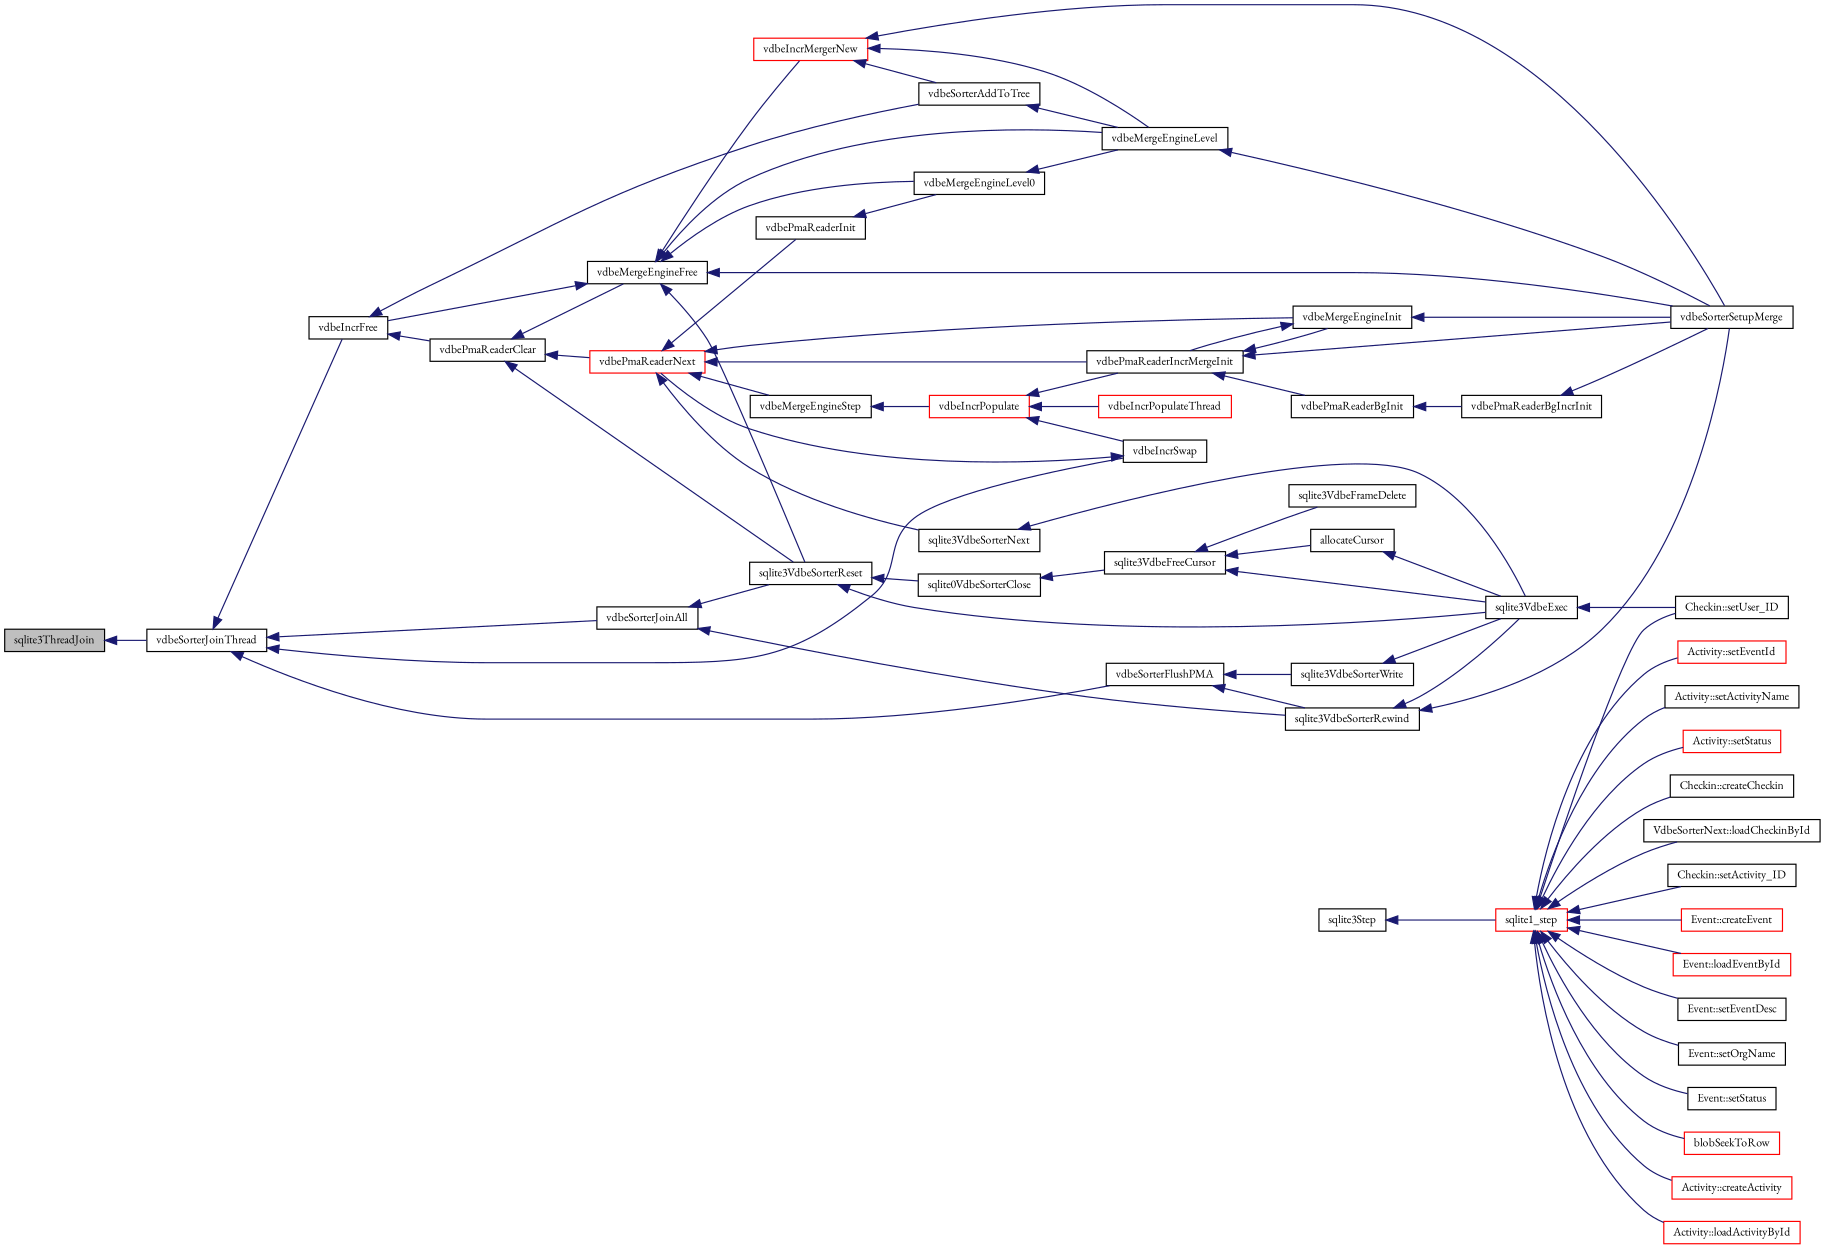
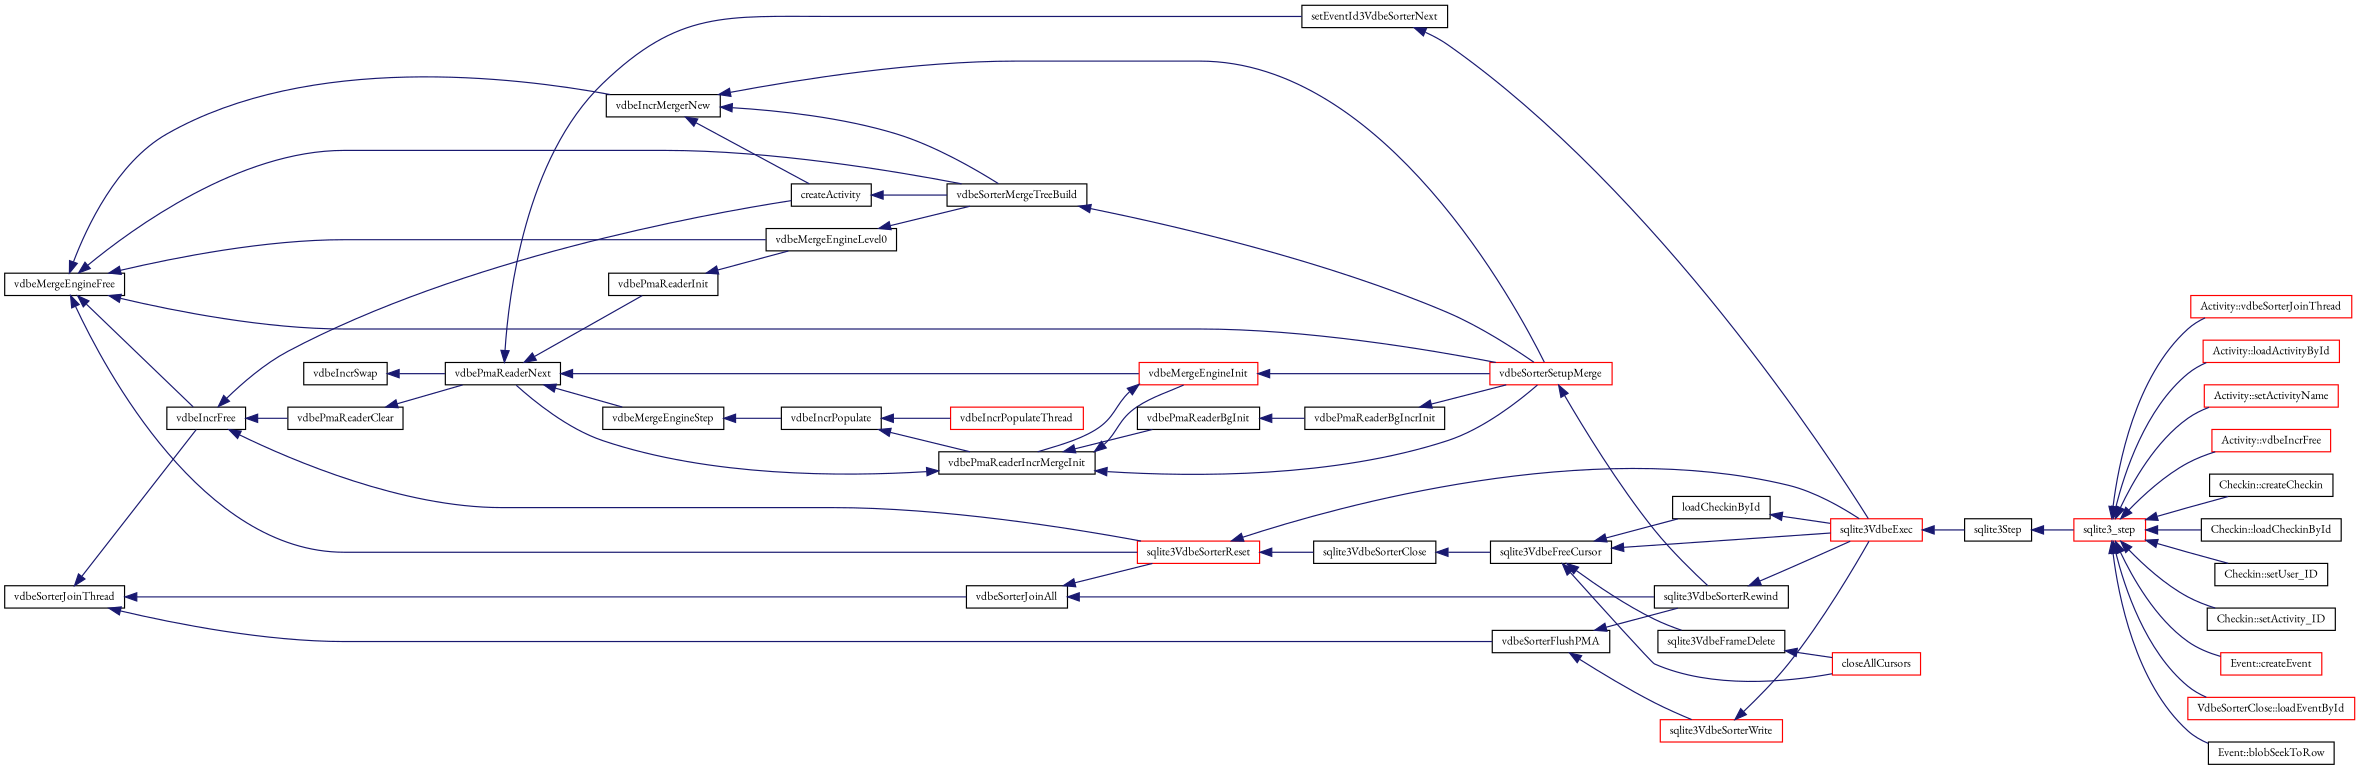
node "vdbeIncrMergerNew": color red -> black
node "vdbeSorterAddToTree": label "vdbeSorterAddToTree" -> "createActivity"
node "vdbeMergeEngineLevel": label "vdbeMergeEngineLevel" -> "vdbeSorterMergeTreeBuild"
edge "vdbeMergeEngineFree" -> "vdbePmaReaderClear": removed
node "vdbeMergeEngineInit": color black -> red
node "vdbeSorterSetupMerge": color black -> red
node "vdbePmaReaderNext": color red -> black
edge "vdbePmaReaderIncrMergeInit" -> "vdbePmaReaderNext": reversed
node "vdbeIncrPopulate": color red -> black
edge "vdbeIncrSwap" -> "vdbeIncrPopulate": removed
edge "sqlite3VdbeSorterReset" -> "vdbePmaReaderClear": now "sqlite3VdbeSorterReset" -> "vdbeIncrFree"
node "sqlite3VdbeSorterNext": label "sqlite3VdbeSorterNext" -> "setEventId3VdbeSorterNext"
node "allocateCursor": label "allocateCursor" -> "loadCheckinById"
node "sqlite3VdbeSorterReset": color black -> red
edge "vdbeSorterSetupMerge" -> "sqlite3VdbeSorterRewind": reversed
node "sqlite0VdbeSorterClose": label "sqlite0VdbeSorterClose" -> "sqlite3VdbeSorterClose"
node "sqlite3VdbeExec": color black -> red
edge "Checkin::setUser_ID" -> "sqlite3VdbeExec": now "sqlite3Step" -> "sqlite3VdbeExec"
node "sqlite3ThreadJoin": removed
node "Activity::setEventId": removed
edge "vdbeIncrSwap" -> "vdbeSorterJoinThread": removed
node "closeAllCursors": added
node "sqlite3VdbeSorterWrite": color black -> red
node "Activity::setActivityName": color black -> red
node "Activity::setStatus": label "Activity::setStatus" -> "Activity::vdbeIncrFree"
node "VdbeSorterNext::loadCheckinById": label "VdbeSorterNext::loadCheckinById" -> "Checkin::loadCheckinById"
node "sqlite1_step": label "sqlite1_step" -> "sqlite3_step"
node "Event::loadEventById": label "Event::loadEventById" -> "VdbeSorterClose::loadEventById"
node "Event::setEventDesc": label "Event::setEventDesc" -> "Event::blobSeekToRow"
node "Event::setOrgName": removed
node "Event::setStatus": removed
node "blobSeekToRow": removed
node "Activity::createActivity": label "Activity::createActivity" -> "Activity::vdbeSorterJoinThread"
